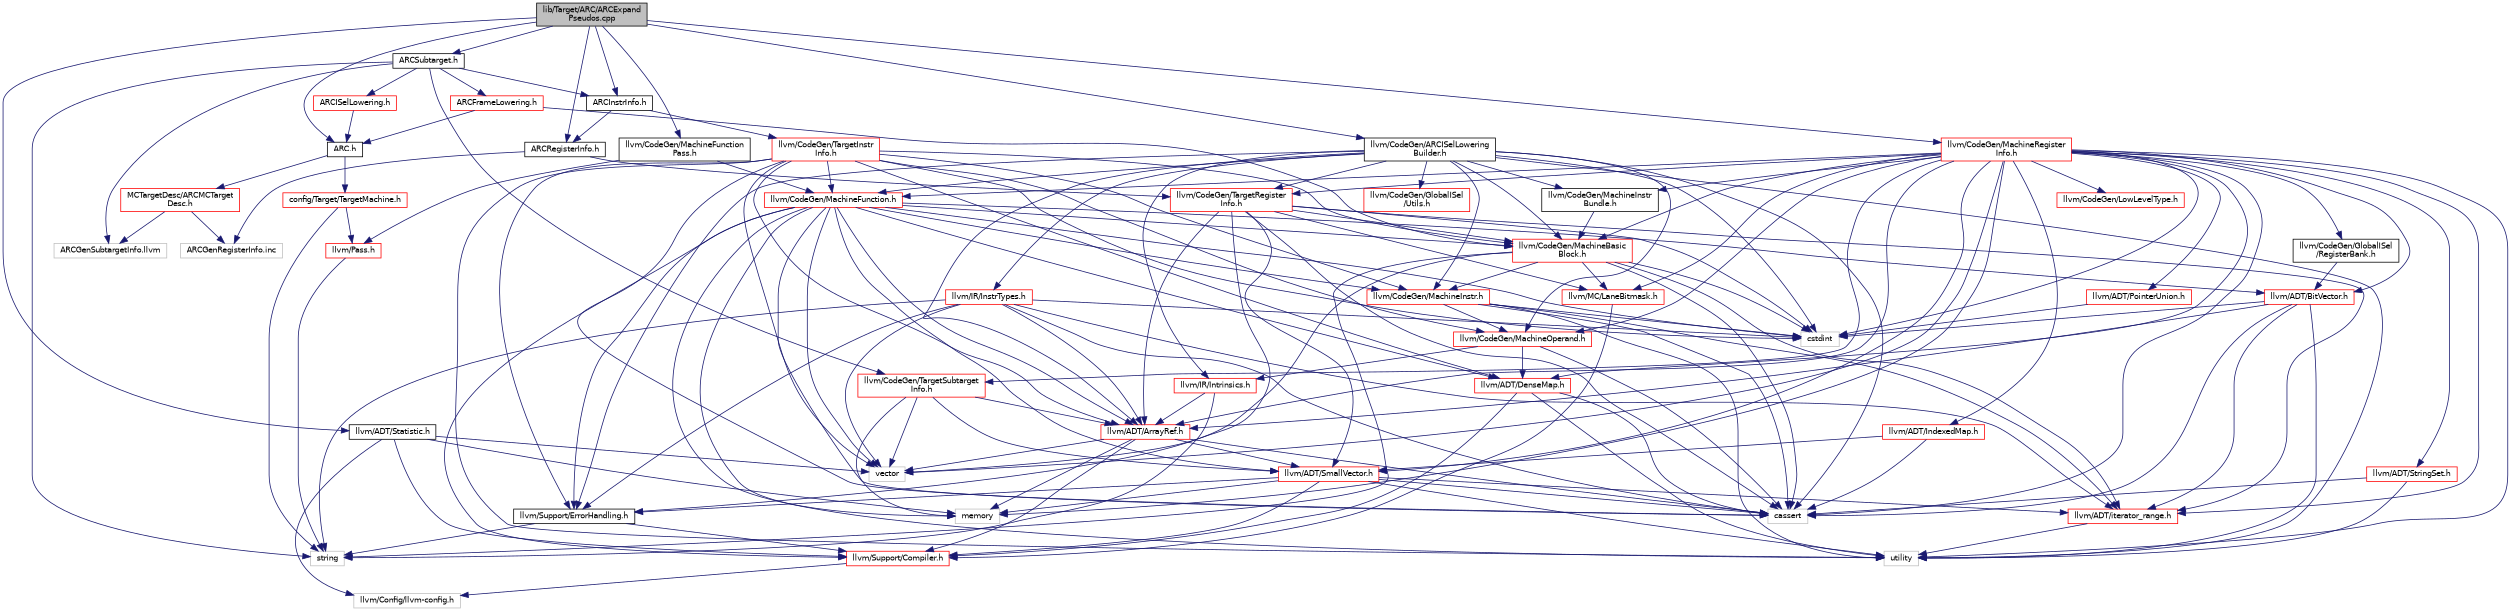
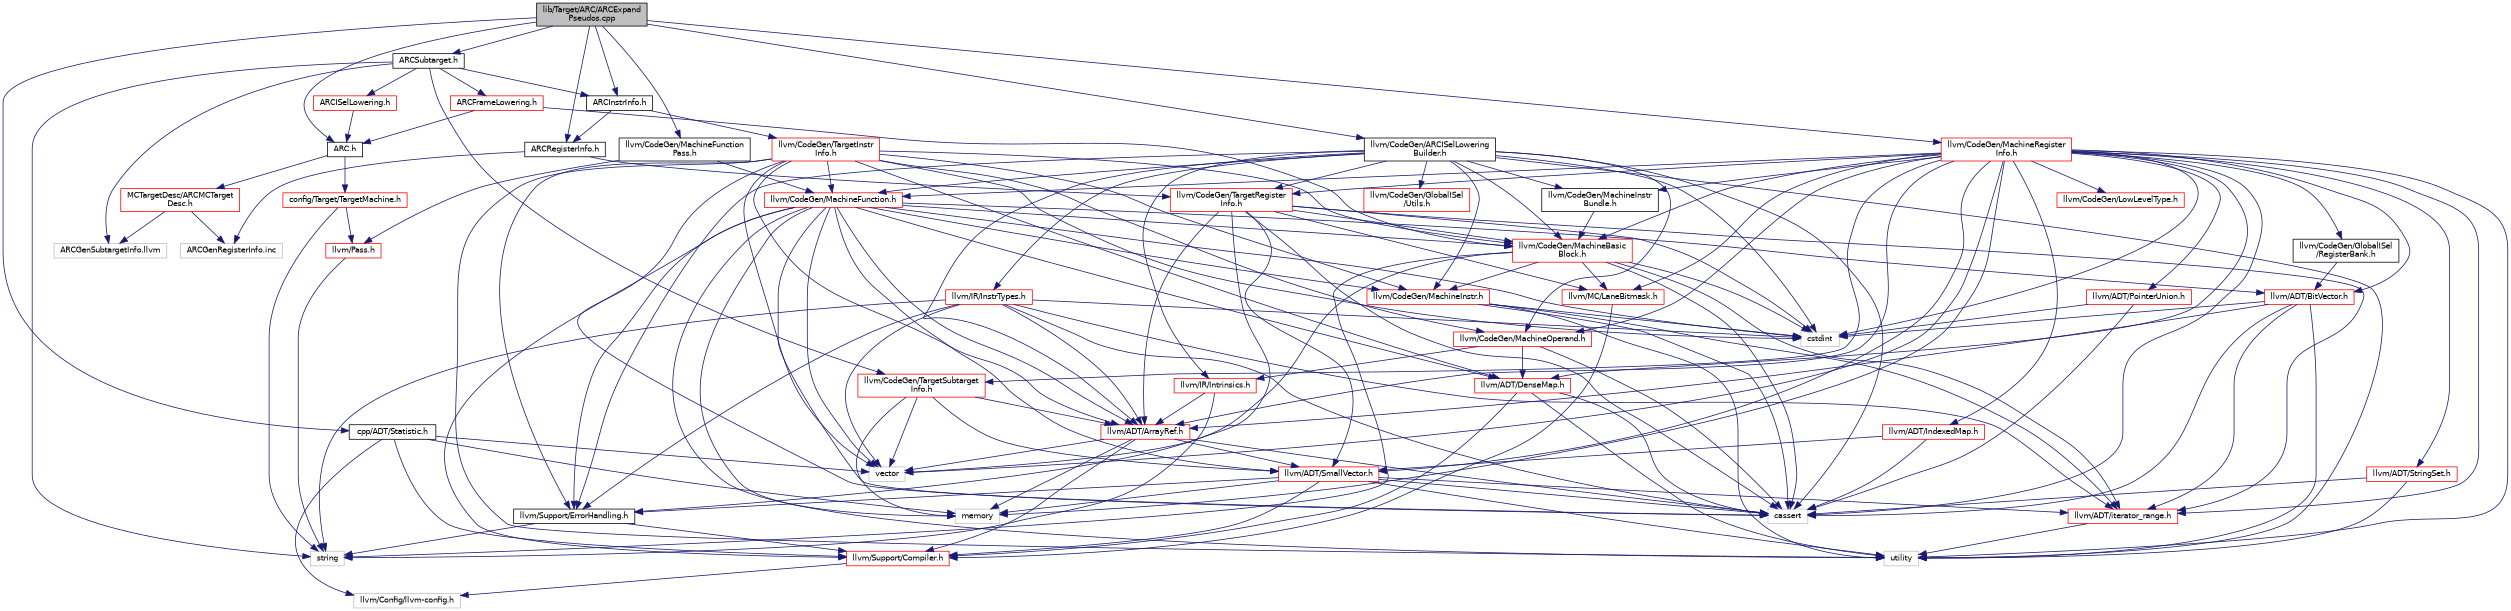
edge "llvm/CodeGen/MachineInstr.h" -> "llvm/CodeGen/MachineOperand.h": removed
node "llvm/ADT/Statistic.h": label "llvm/ADT/Statistic.h" -> "cpp/ADT/Statistic.h"
edge "llvm/ADT/PointerUnion.h" -> "cassert": added
